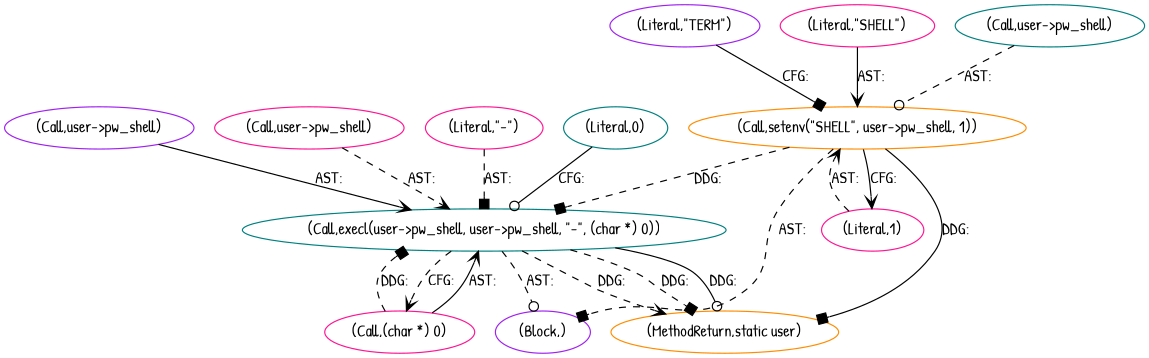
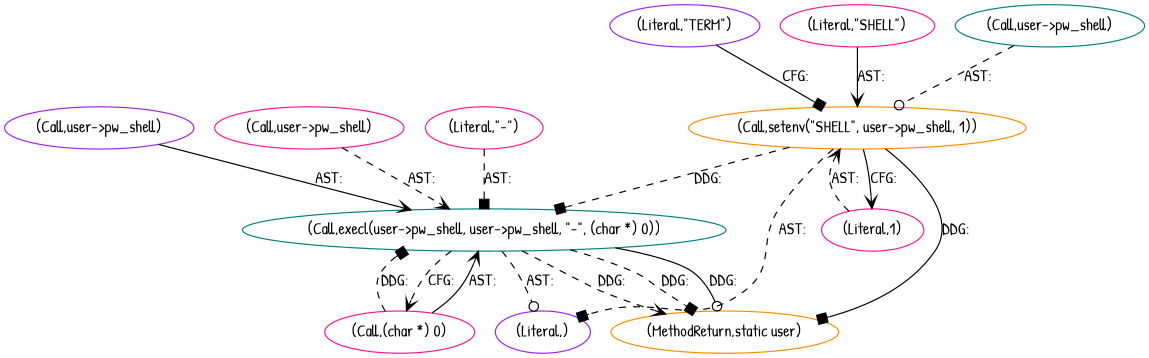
node "(Literal,0)": removed
node "(Block,)": label "(Block,)" -> "(Literal,)"
